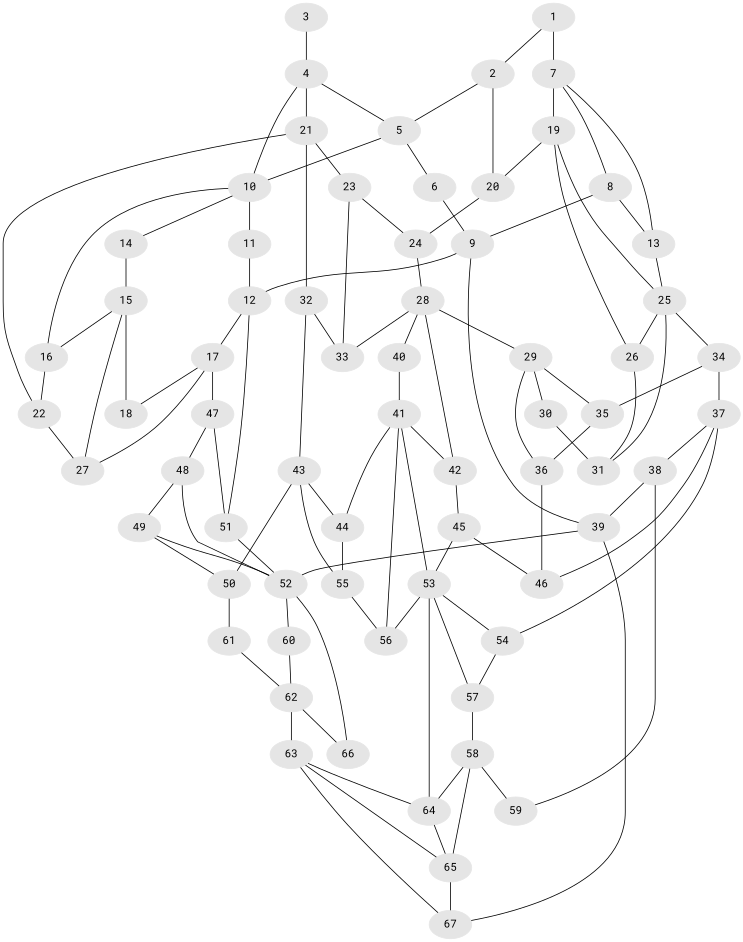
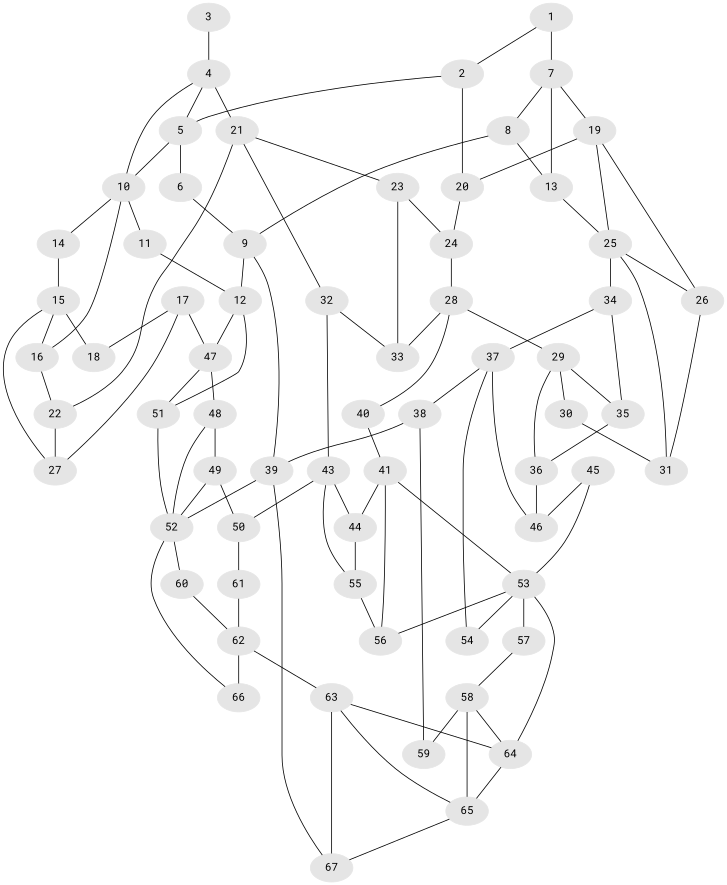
edge "12" -- "17": now "12" -- "47"
node "42": removed
edge "54" -- "57": removed
